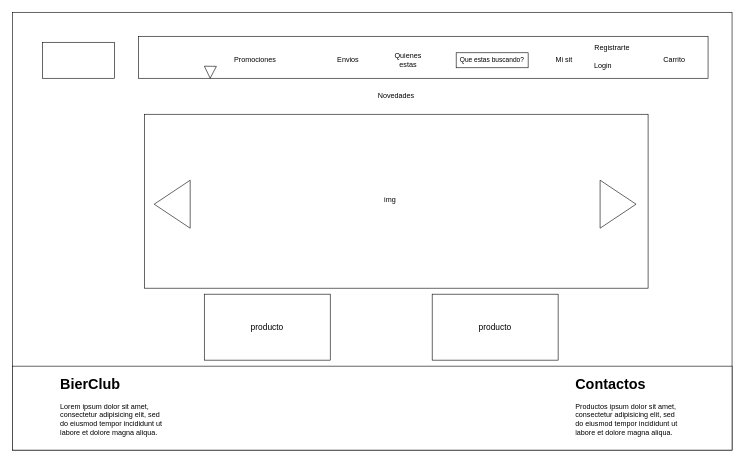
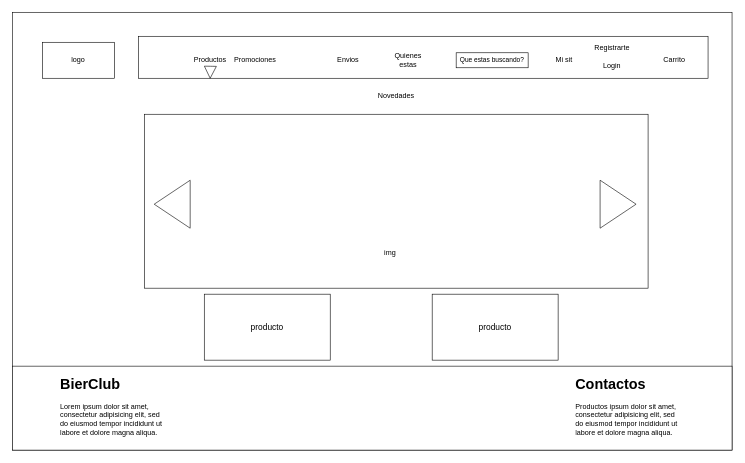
node "logo": added
node "Productos": added
node "Login": moved (603, 66) -> (612, 66)
node "img": moved (390, 200) -> (390, 254)
